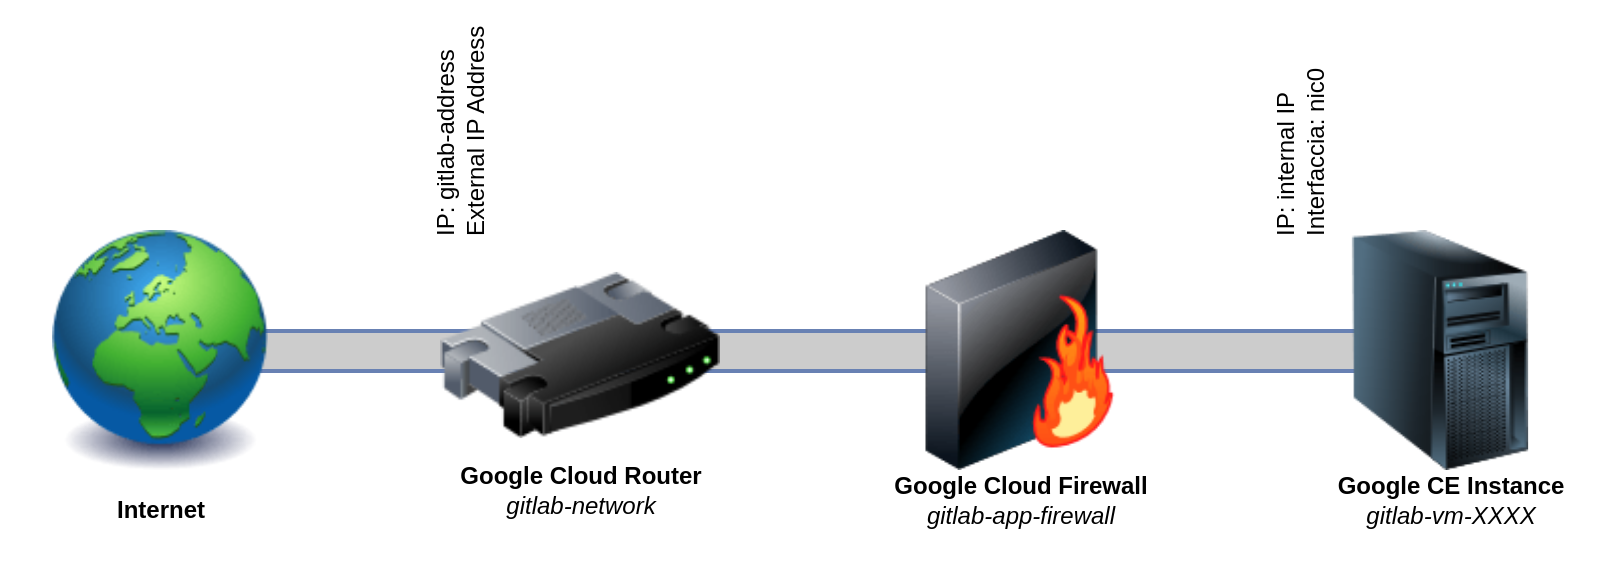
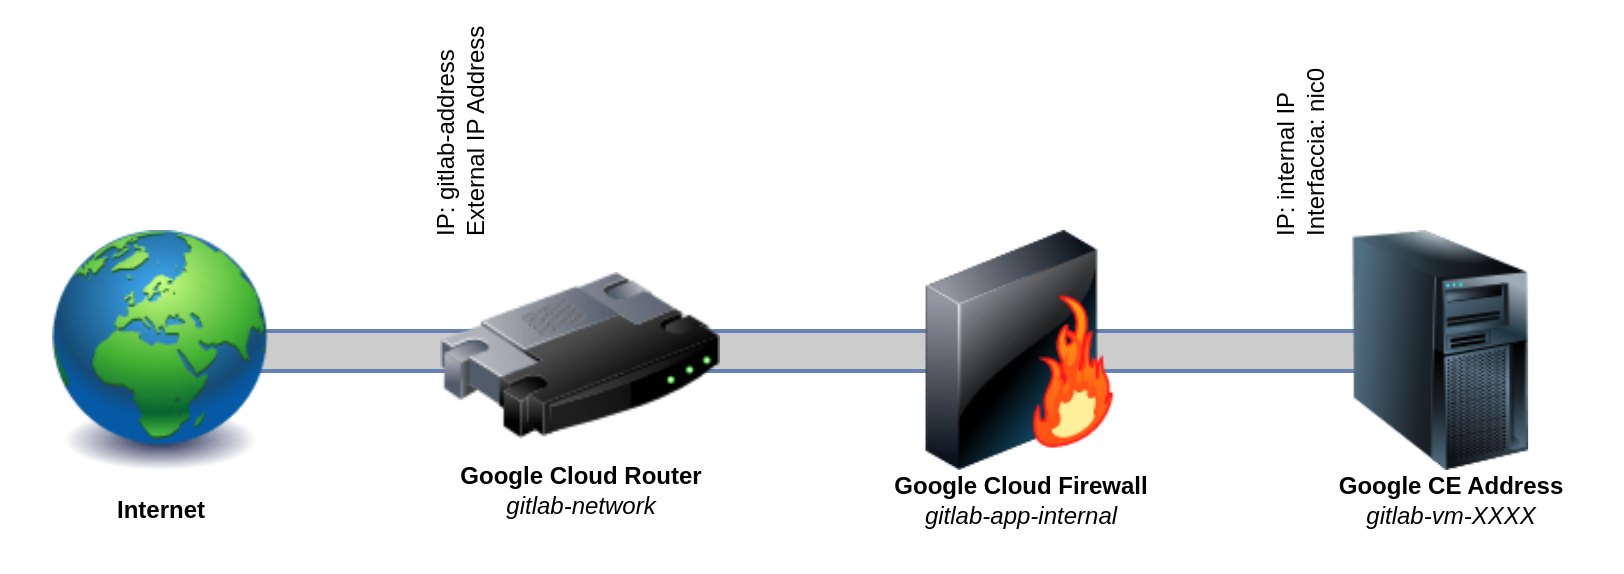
node "Google Cloud Firewall gitlab-app-firewall": label "Google Cloud Firewall gitlab-app-firewall" -> "Google Cloud Firewall gitlab-app-internal"
node "Google CE Instance gitlab-vm-XXXX": label "Google CE Instance gitlab-vm-XXXX" -> "Google CE Address gitlab-vm-XXXX"
